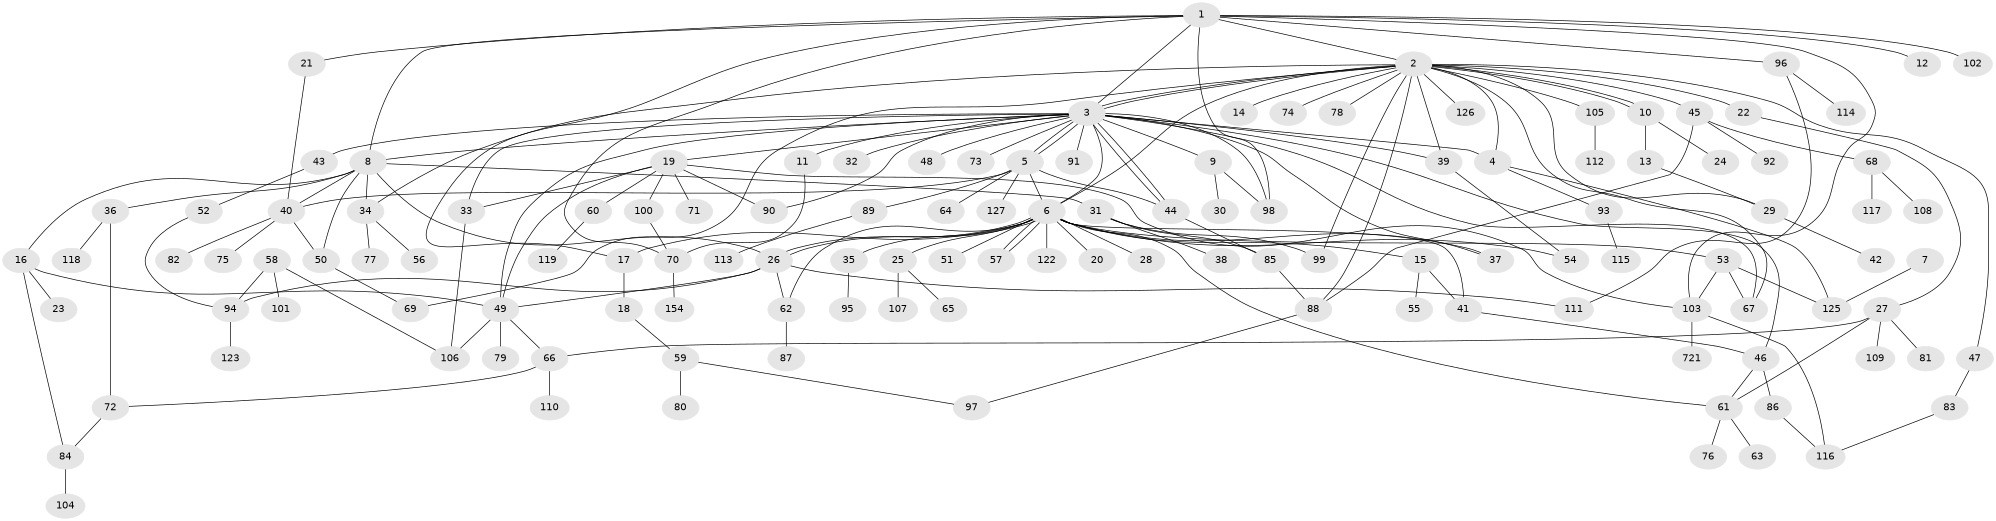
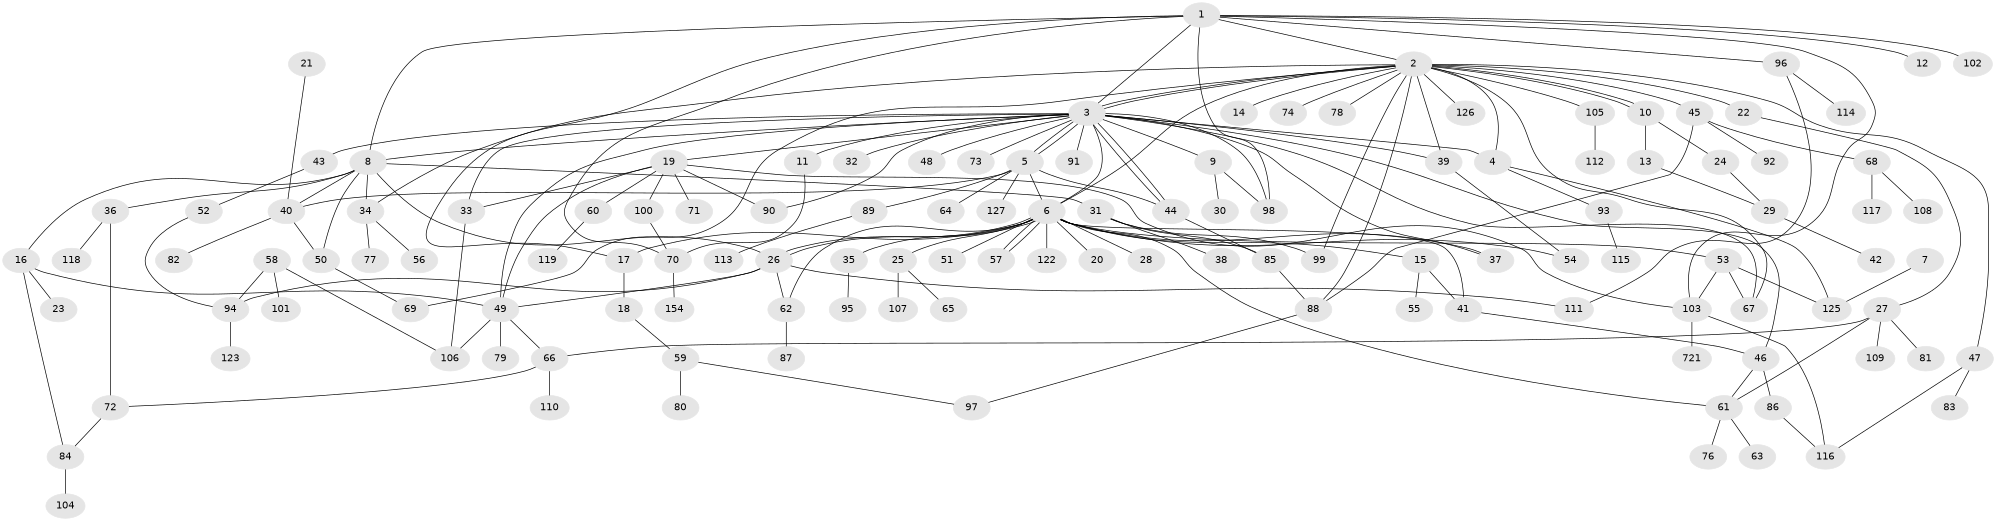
edge "1" -- "21": removed
edge "2" -- "29": now "24" -- "29"
node "75": removed
edge "83" -- "116": now "47" -- "116"
